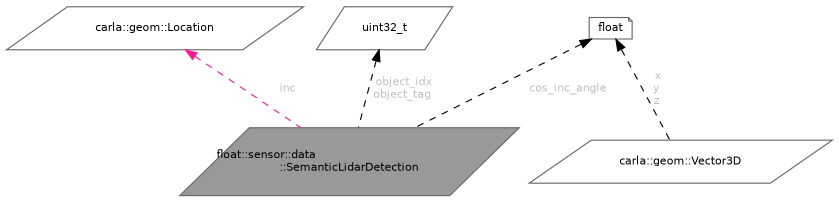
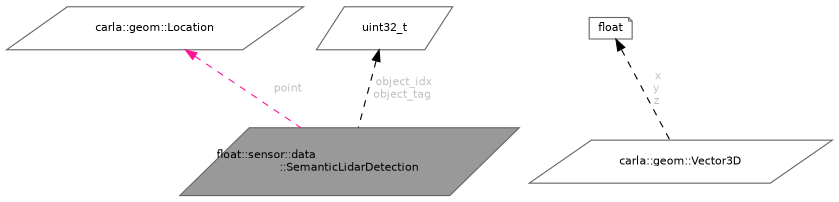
edge "float::sensor::data ::SemanticLidarDetection" -> "float": removed, label "cos_inc_angle"
edge "float::sensor::data ::SemanticLidarDetection" -> "carla::geom::Location": label " inc" -> " point"
